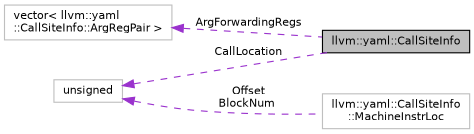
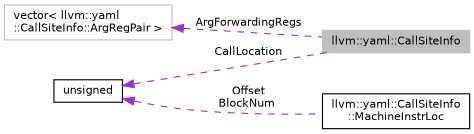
node "llvm::yaml::CallSiteInfo": color black -> grey75
node "unsigned": color grey75 -> black
node "llvm::yaml::CallSiteInfo ::MachineInstrLoc": color grey75 -> black
